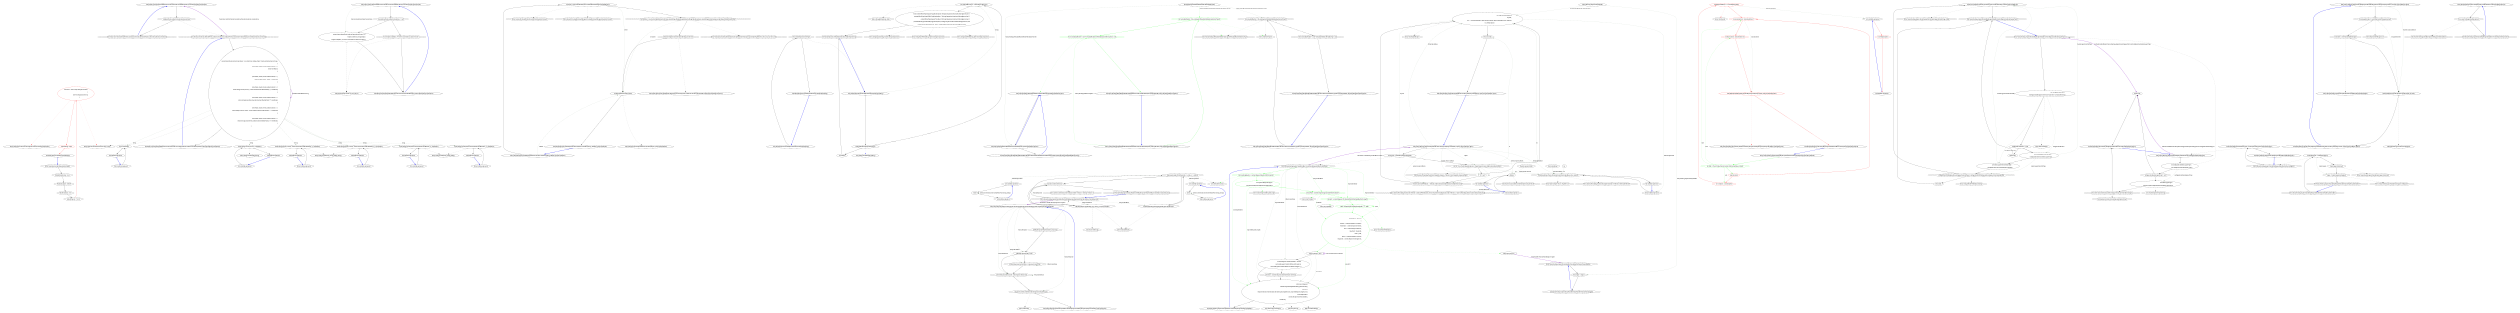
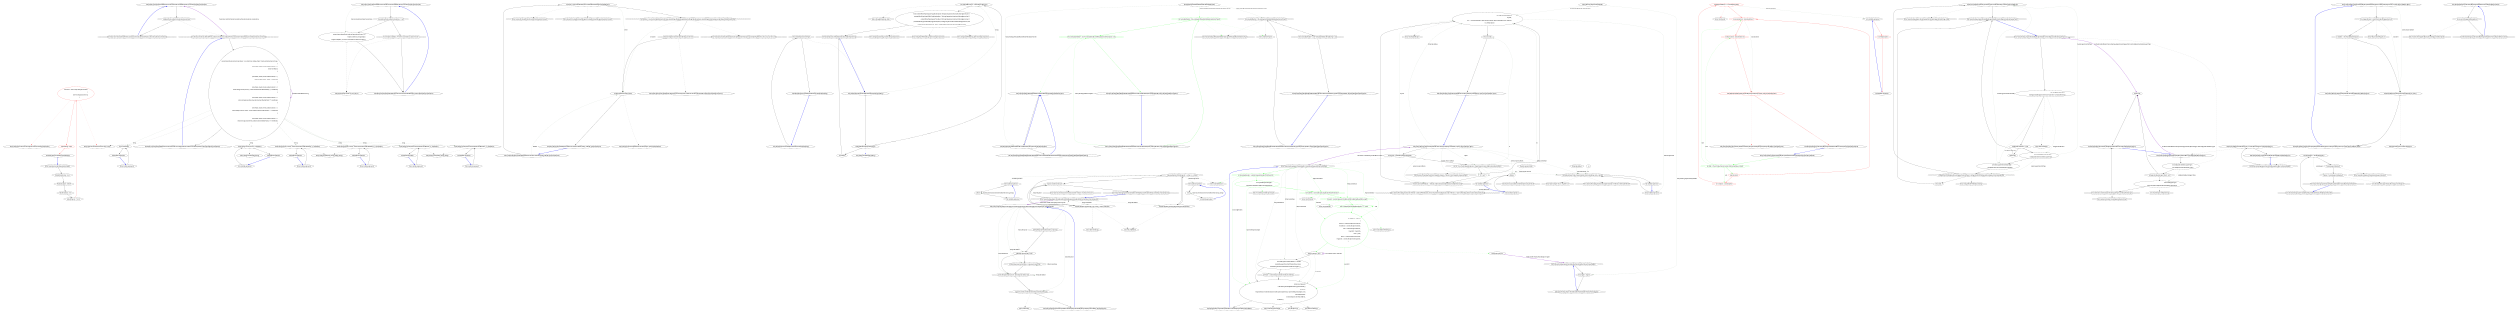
edge "var wrappedContext = new HttpContextWrapper(context)" -> "return handler.ProcessRequest(wrappedContext, cb, state);": label "wrappedContext" -> "nancyUrl"
